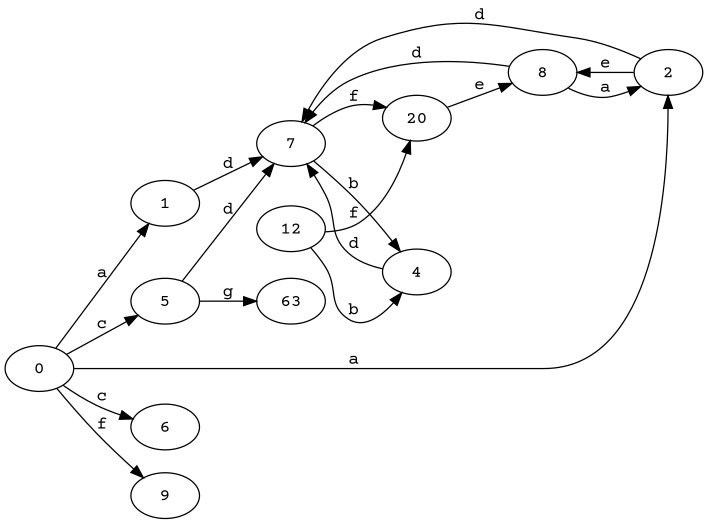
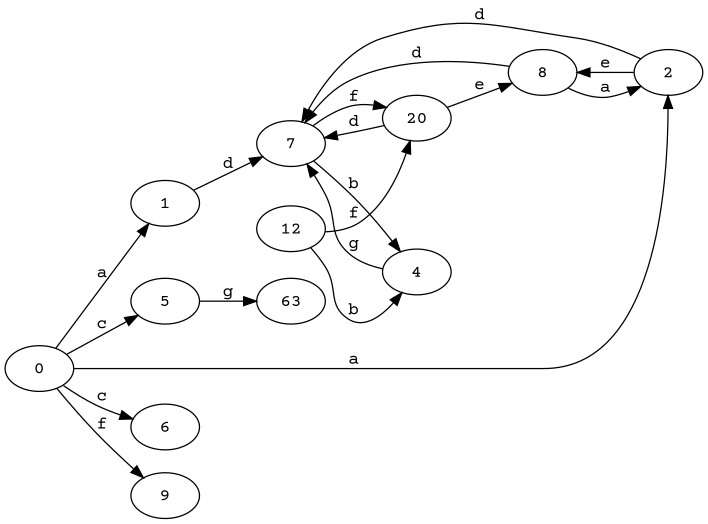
edge "5" -> "7": now "20" -> "7"
edge "4" -> "7": label "d" -> "g"
